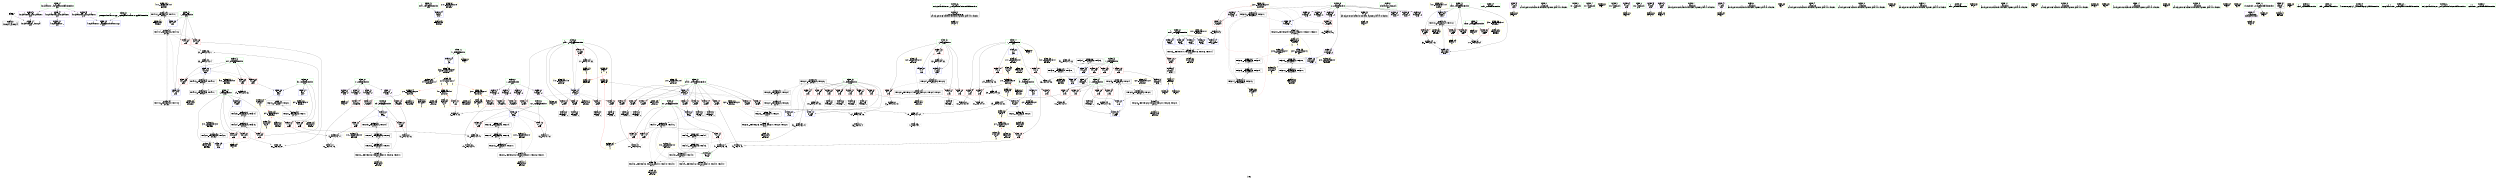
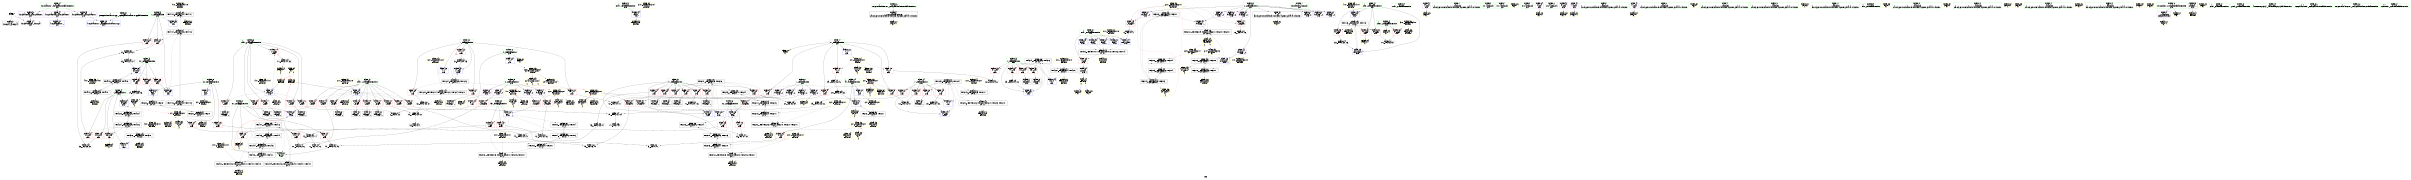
node "NodeID: 159": added
